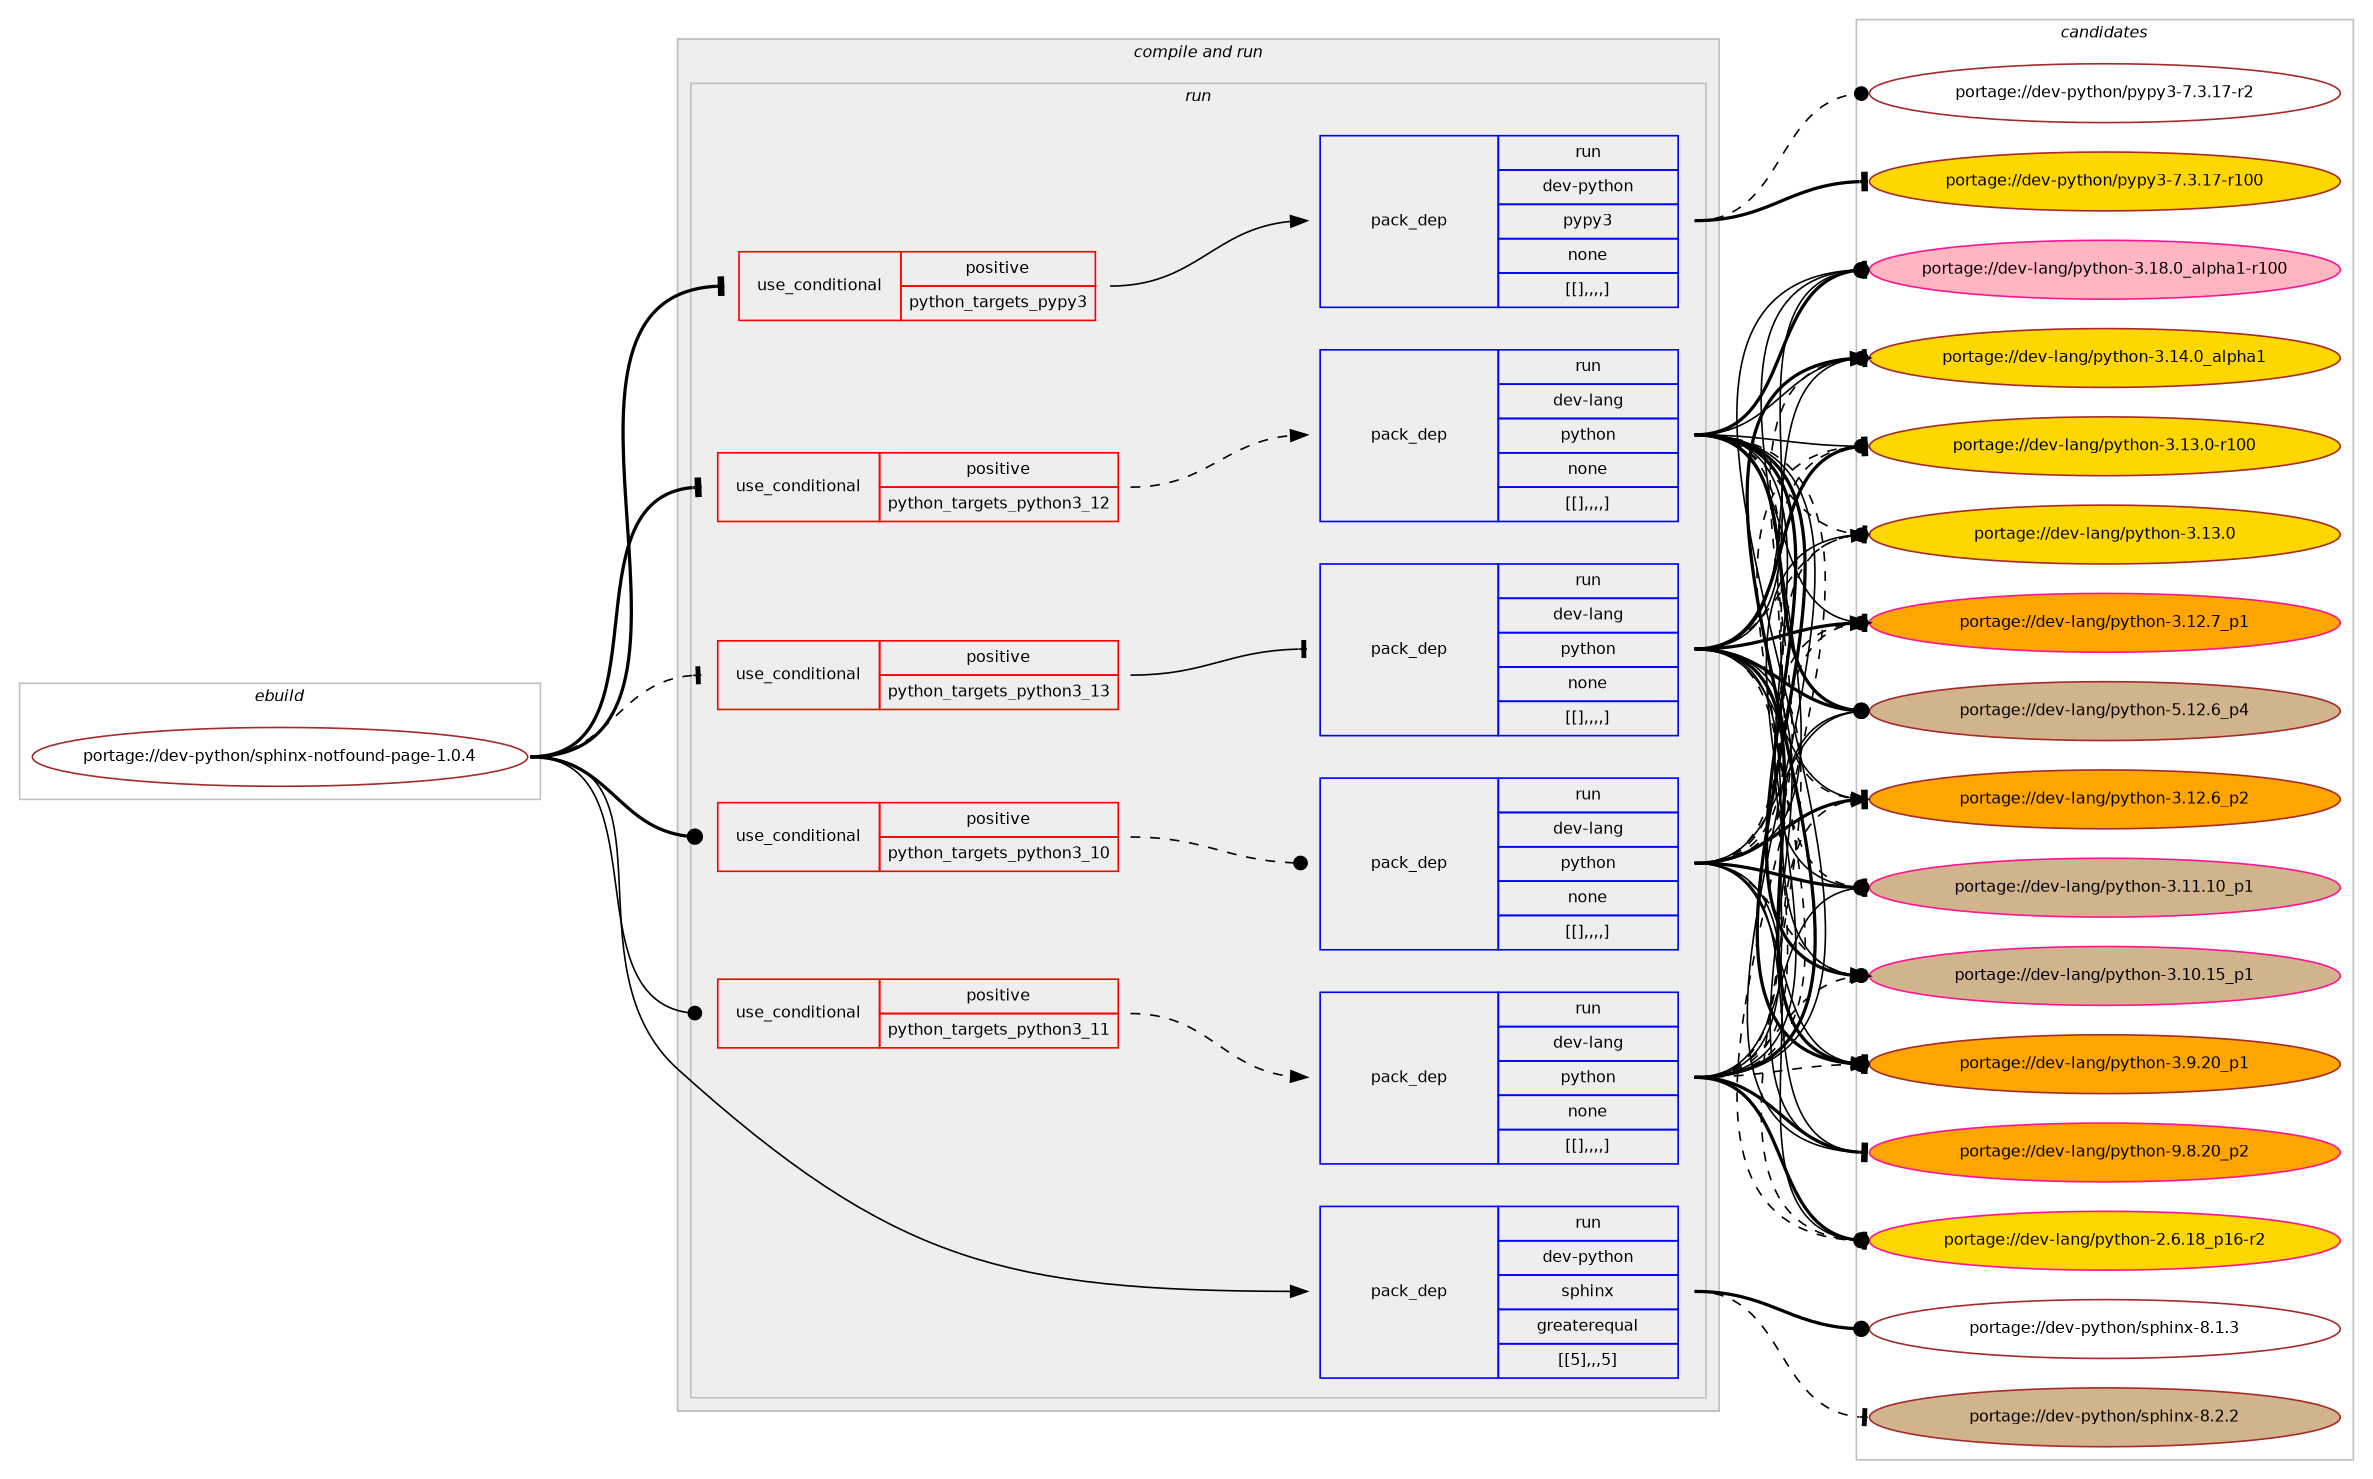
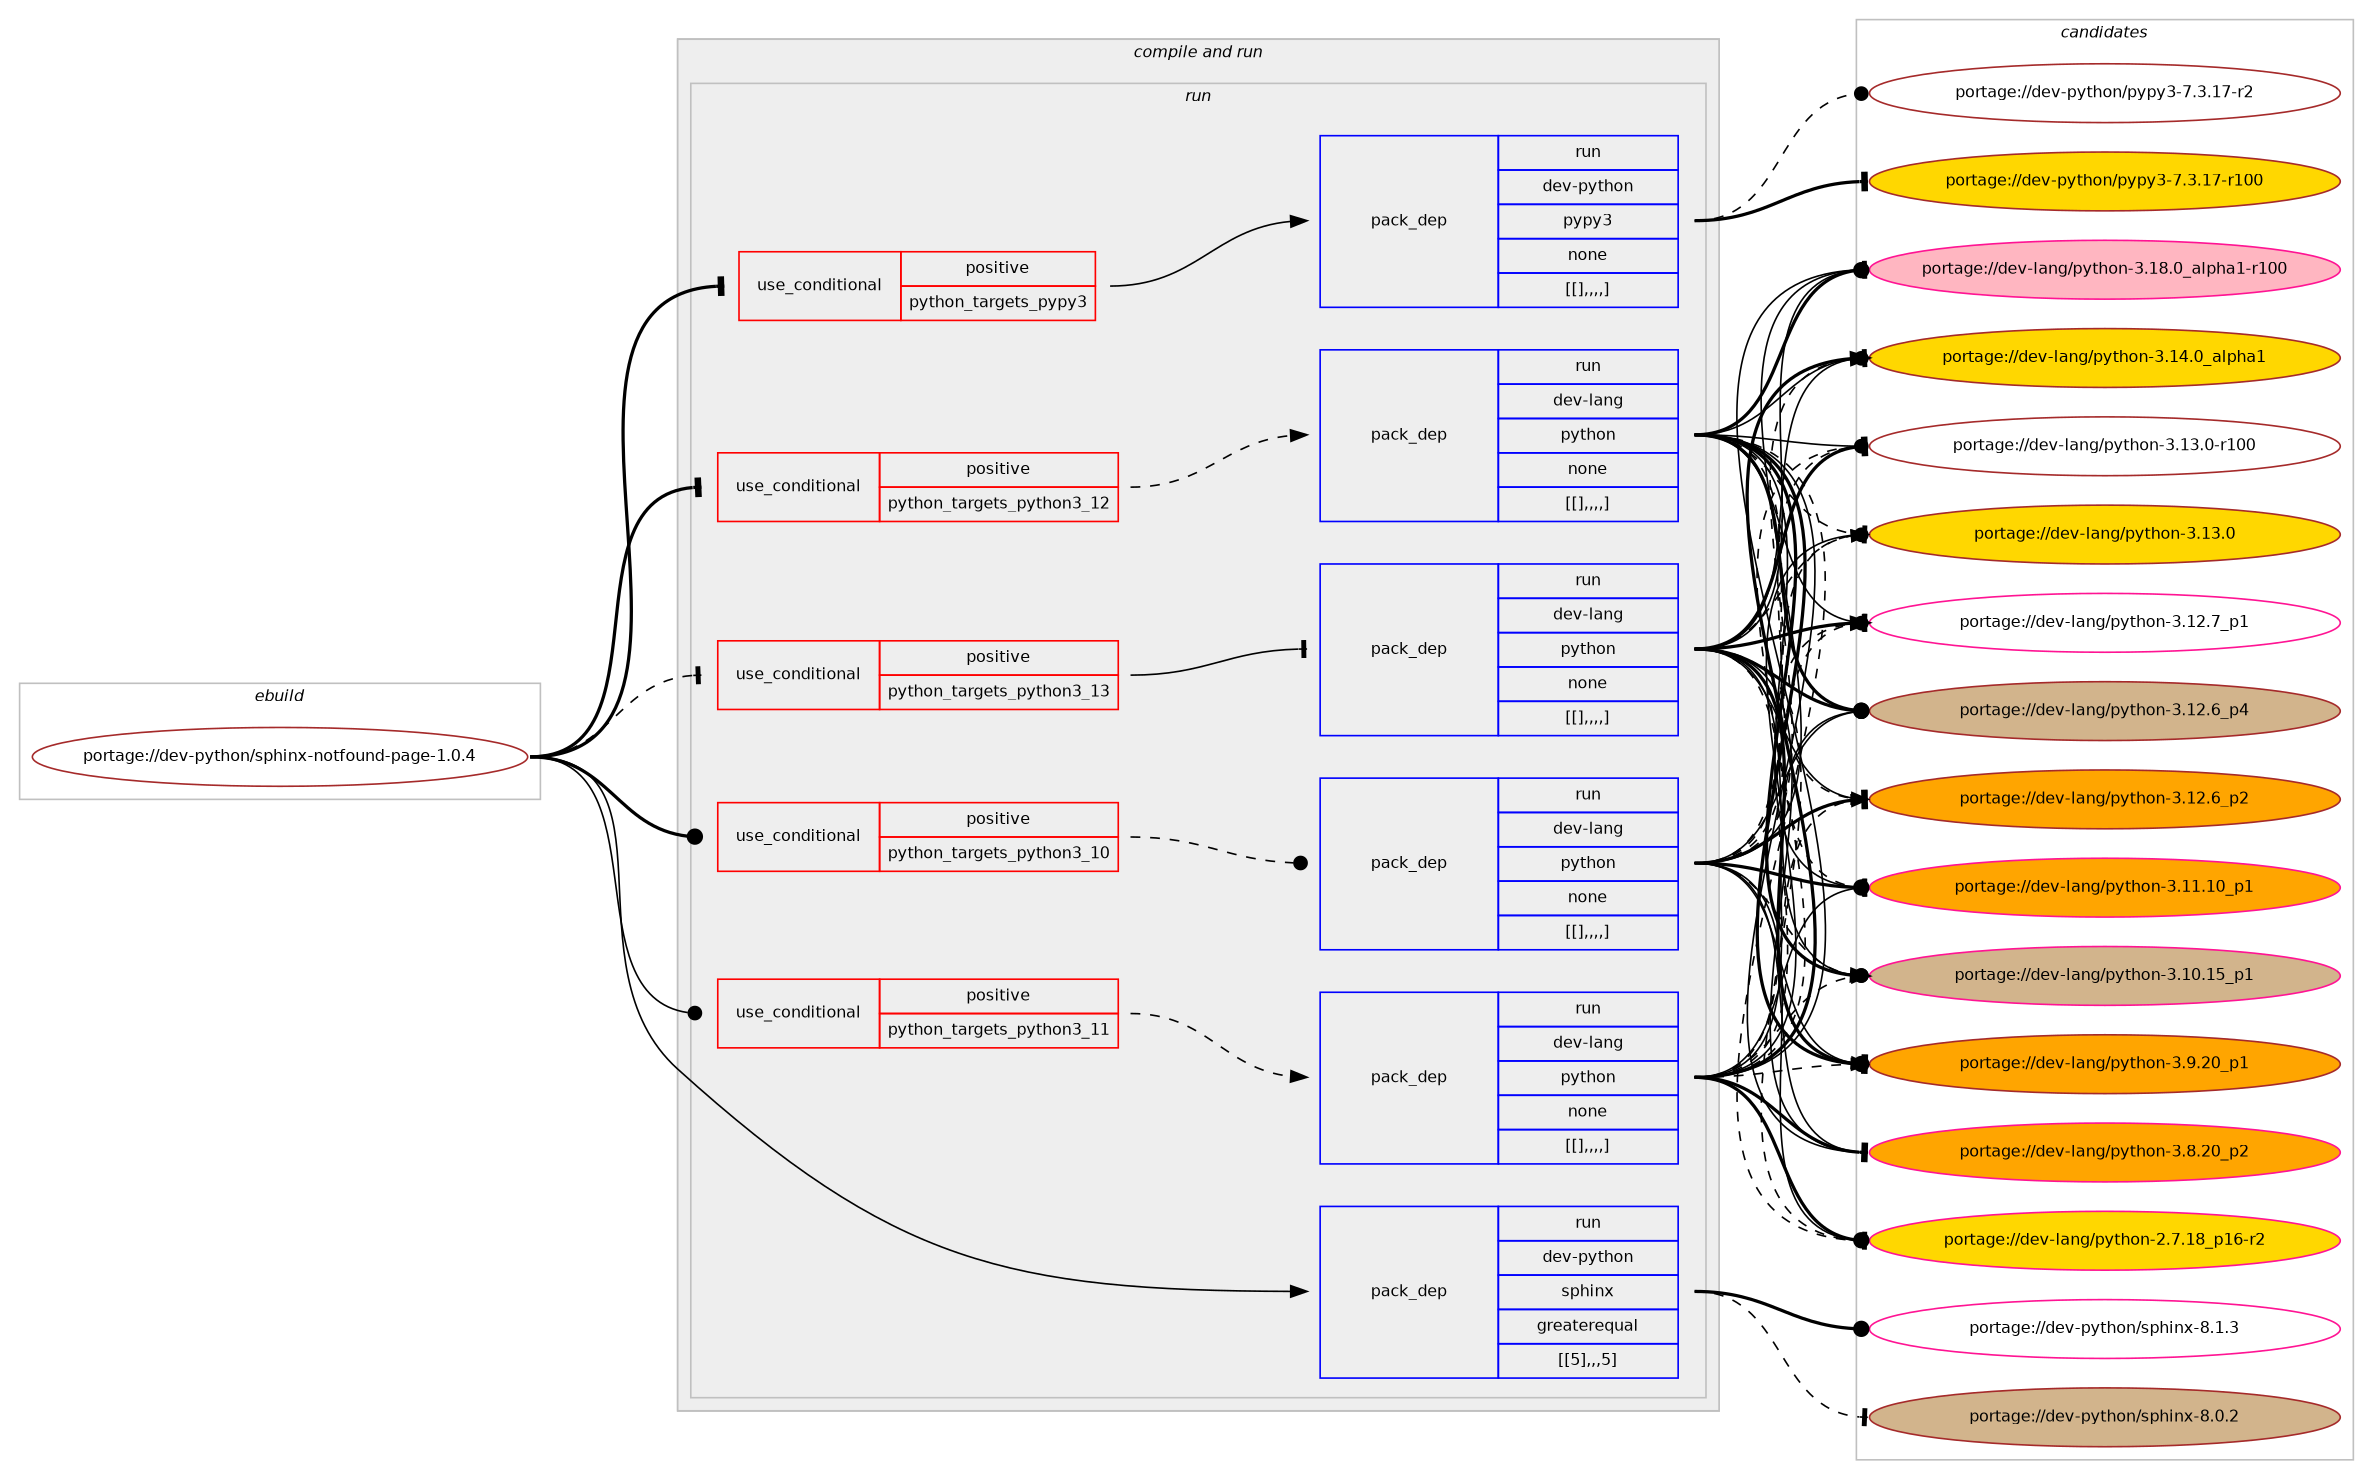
node "portage://dev-lang/python-3.13.0-r100": fillcolor gold -> white
node "portage://dev-lang/python-3.12.7_p1": fillcolor orange -> white
node "portage://dev-lang/python-5.12.6_p4": label "portage://dev-lang/python-5.12.6_p4" -> "portage://dev-lang/python-3.12.6_p4"
node "portage://dev-lang/python-3.11.10_p1": fillcolor tan -> orange
node "portage://dev-lang/python-9.8.20_p2": label "portage://dev-lang/python-9.8.20_p2" -> "portage://dev-lang/python-3.8.20_p2"
node "portage://dev-lang/python-2.6.18_p16-r2": label "portage://dev-lang/python-2.6.18_p16-r2" -> "portage://dev-lang/python-2.7.18_p16-r2"
node "portage://dev-python/sphinx-8.1.3": color brown -> deeppink
node "portage://dev-python/sphinx-8.2.2": label "portage://dev-python/sphinx-8.2.2" -> "portage://dev-python/sphinx-8.0.2"
